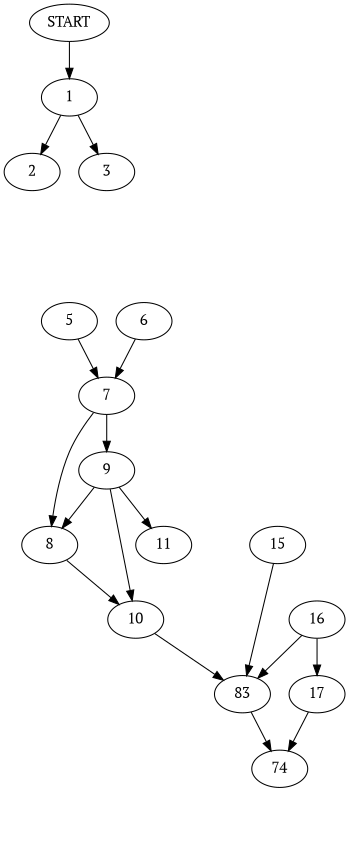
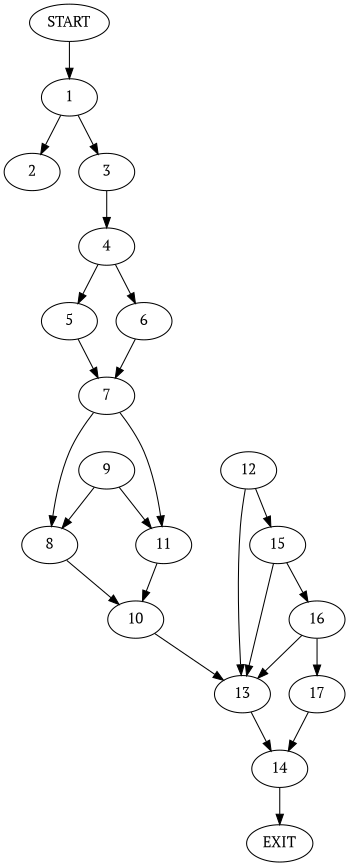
node "4": added
edge "7" -> "9": now "7" -> "11"
node "12": added
edge "9" -> "10": now "11" -> "10"
edge "15" -> "16": added
node "83": label "83" -> "13"
node "74": label "74" -> "14"
node "EXIT": added
